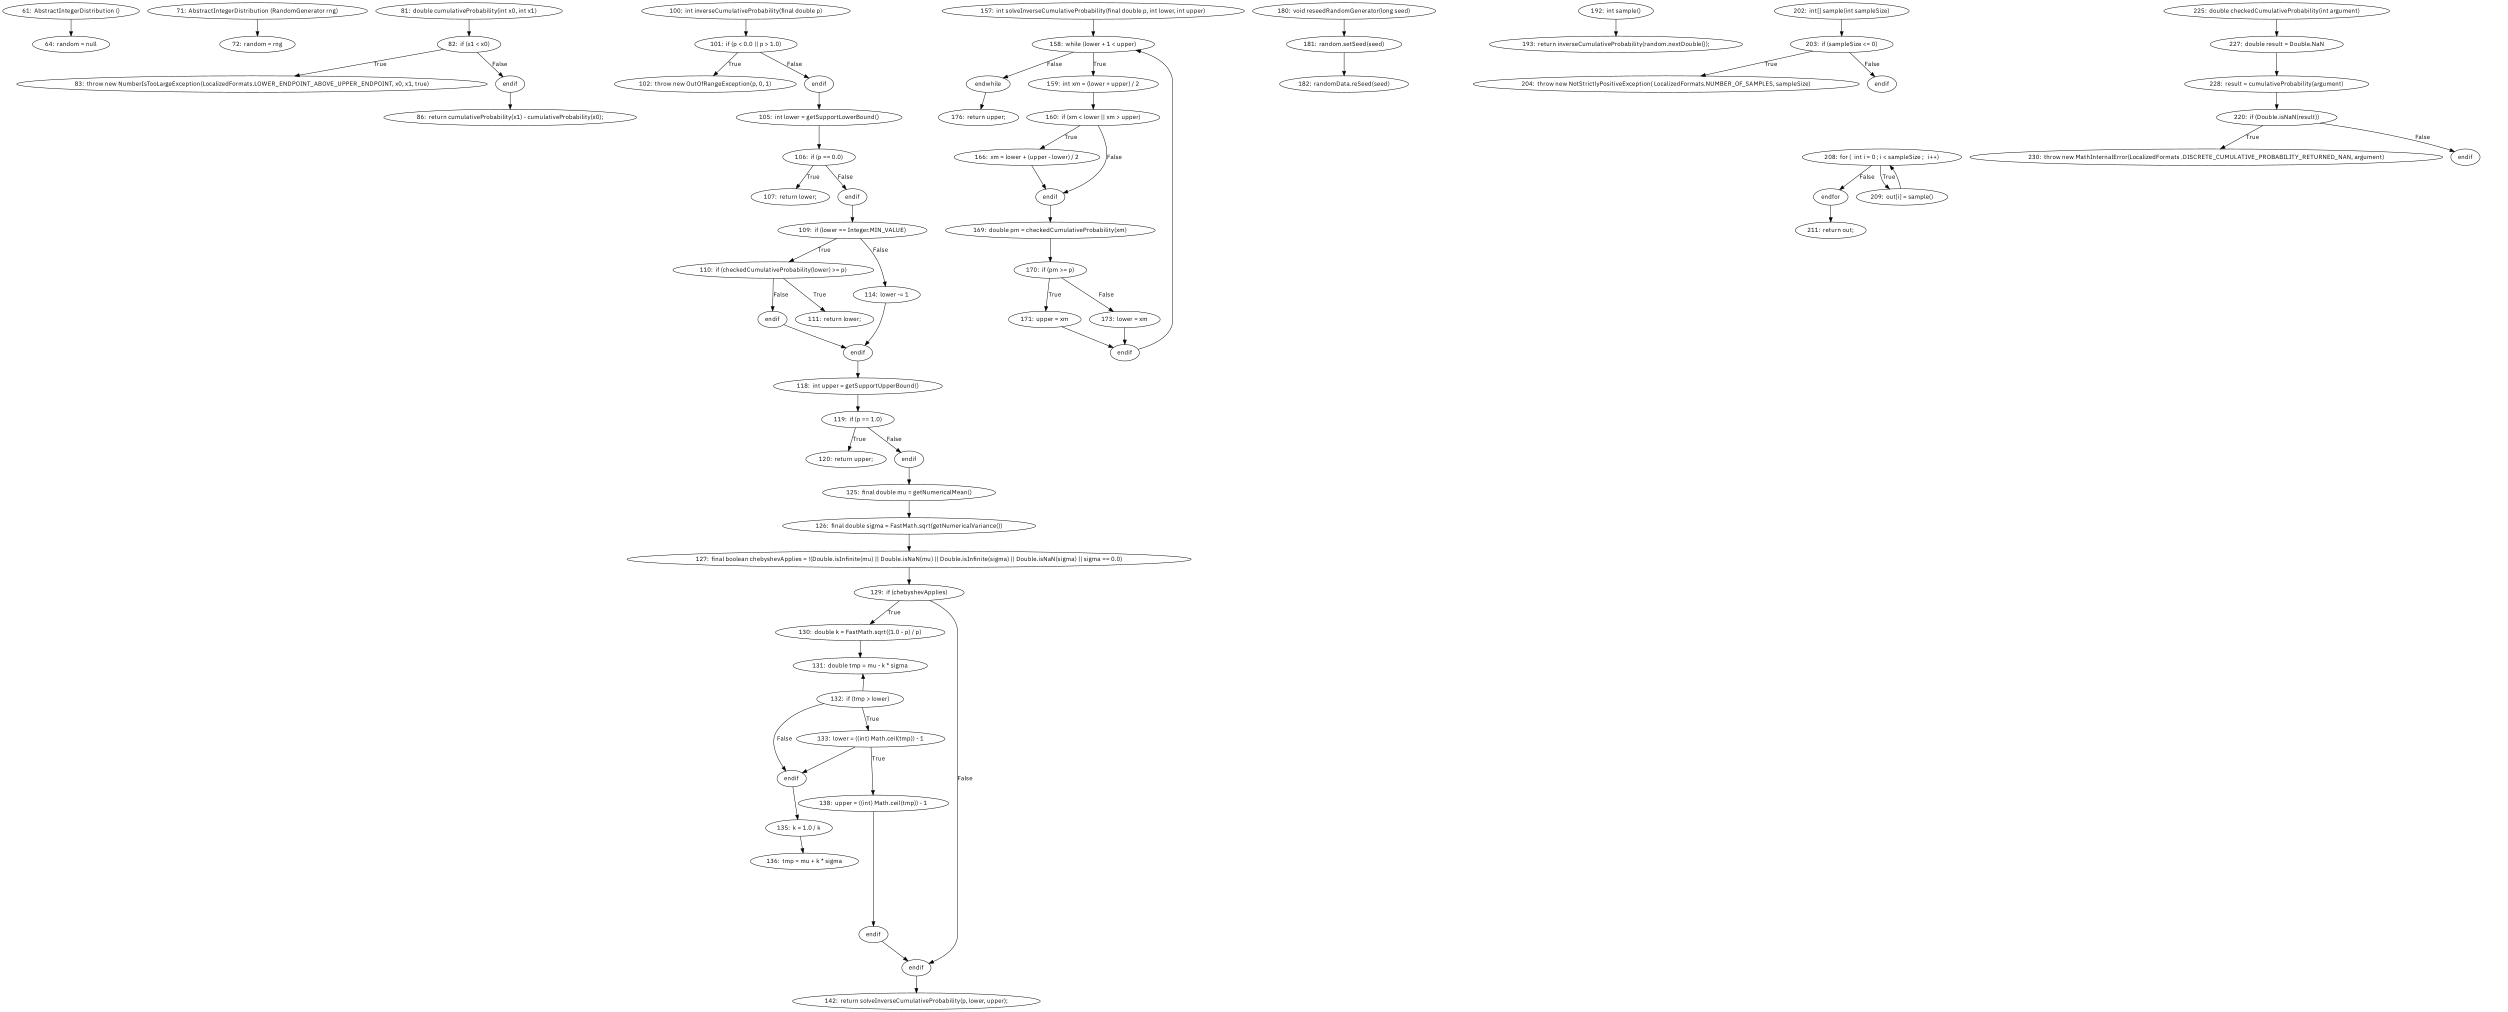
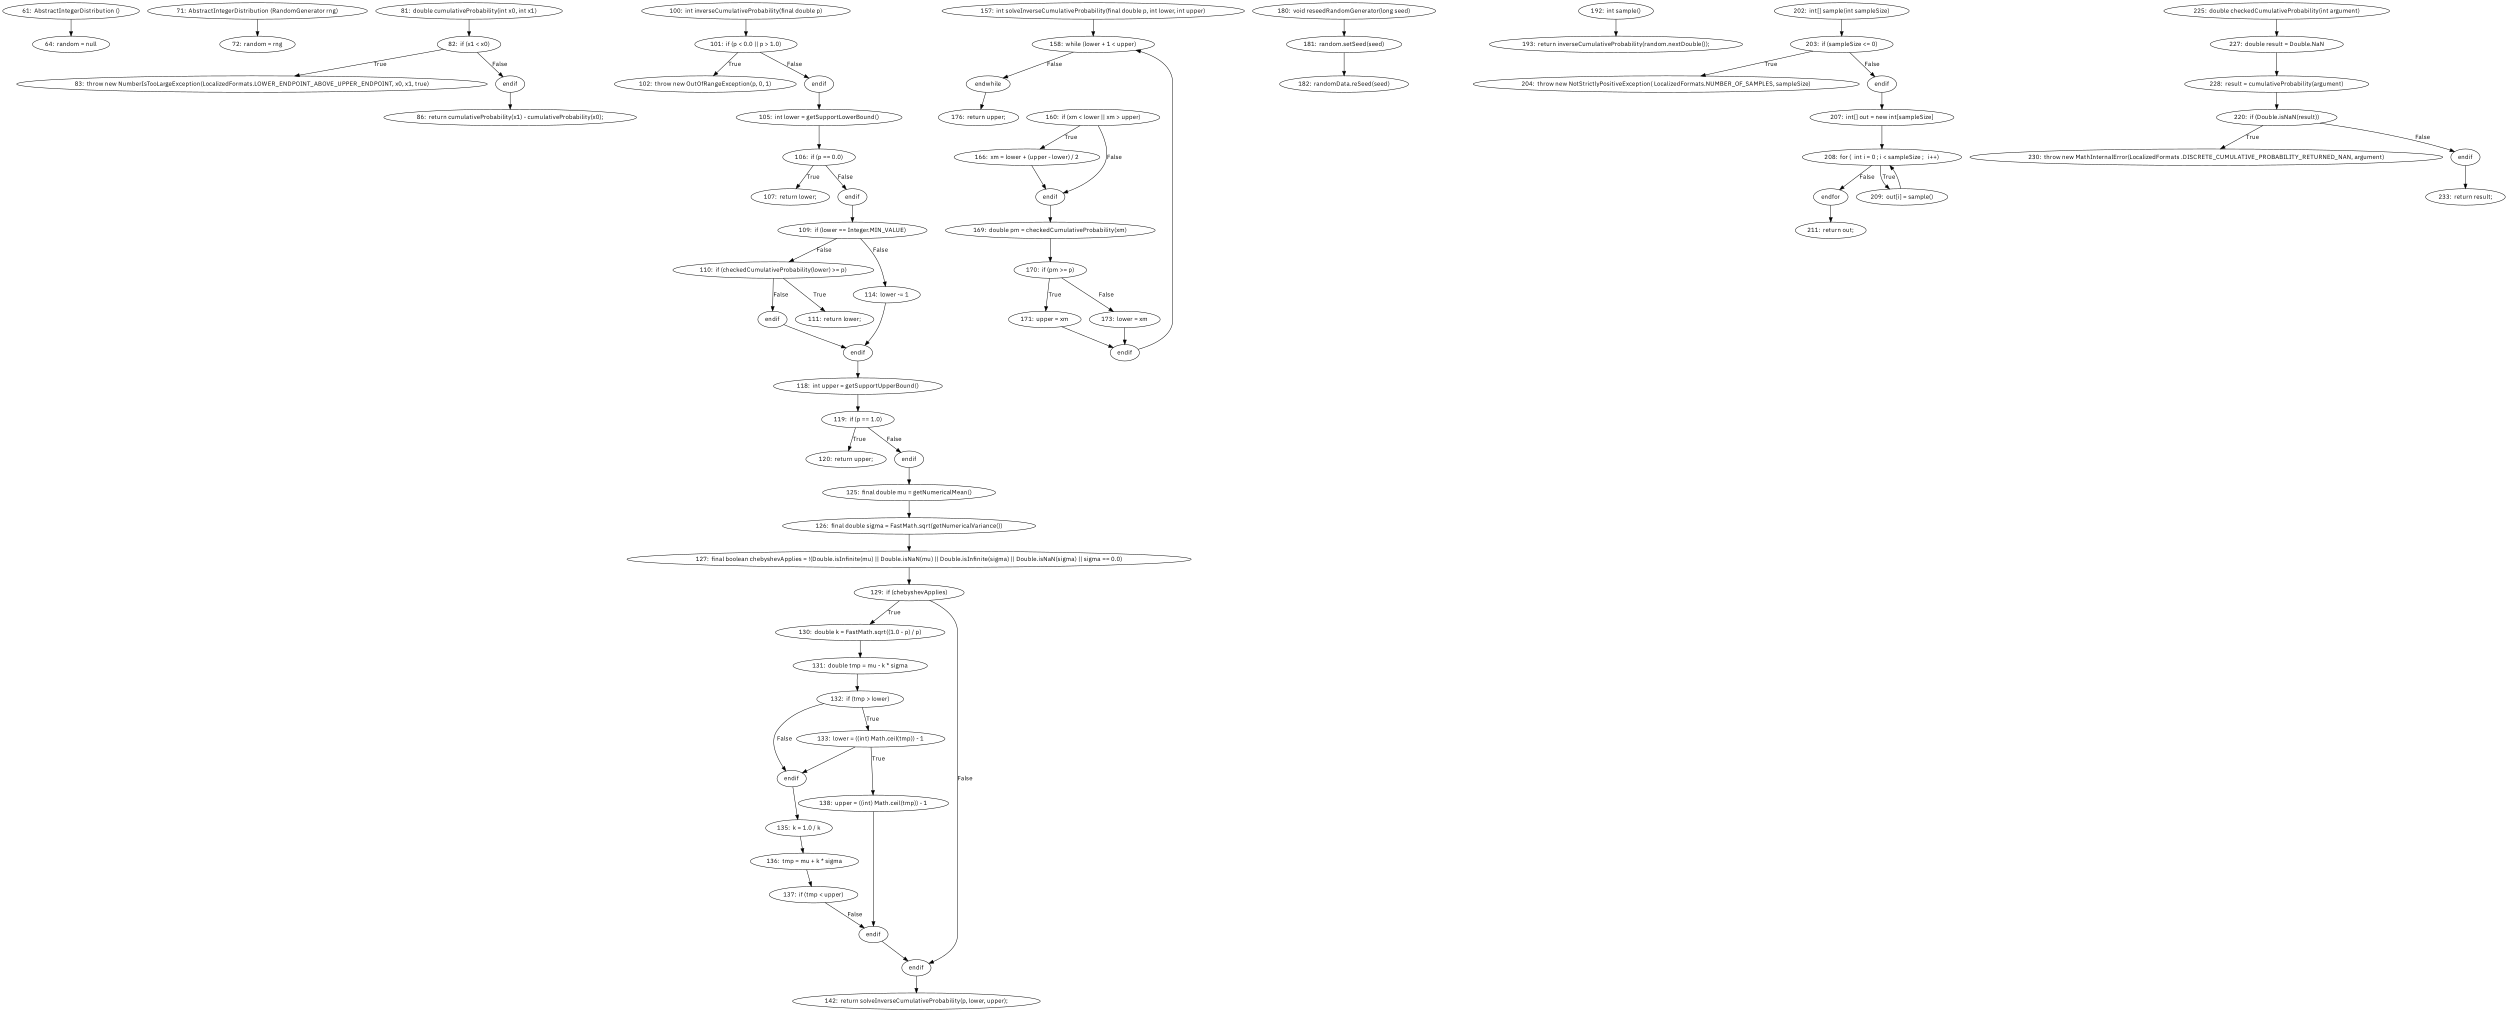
node "159:  int xm = (lower + upper) / 2": removed
node "207:  int[] out = new int[sampleSize]": added
node "233:  return result;": added
edge "109:  if (lower == Integer.MIN_VALUE)" -> "110:  if (checkedCumulativeProbability(lower) >= p)": label "True" -> "False"
edge "132:  if (tmp > lower)" -> "131:  double tmp = mu - k * sigma": reversed
node "137:  if (tmp < upper)": added
